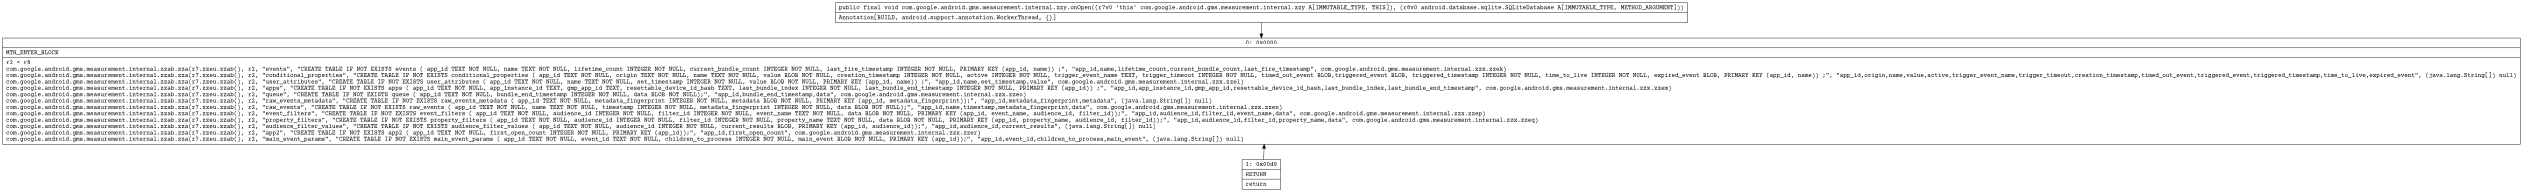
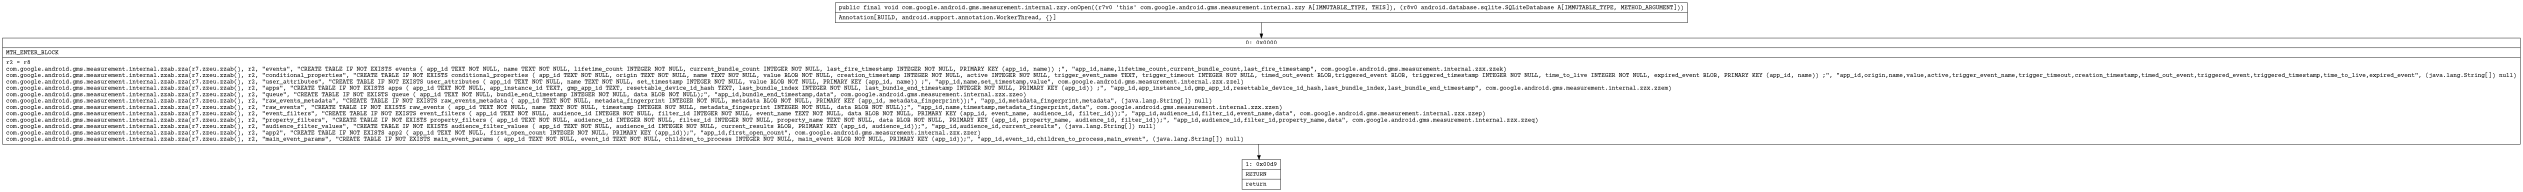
edge "1: 0x00d9" -> "0: 0x0000": reversed
